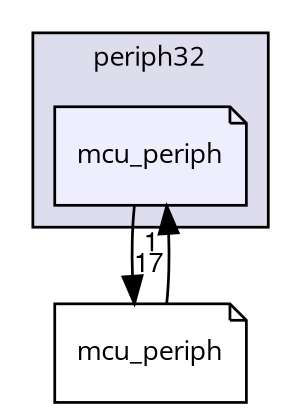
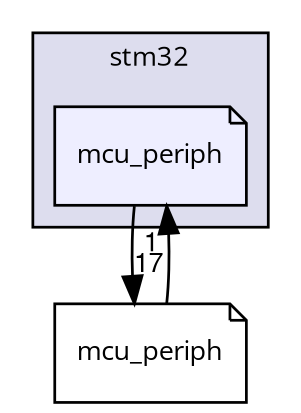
cluster "periph32": label "periph32" -> "stm32"
